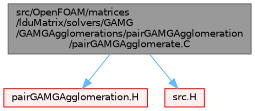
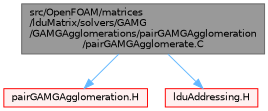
node "src.H": label "src.H" -> "lduAddressing.H"
